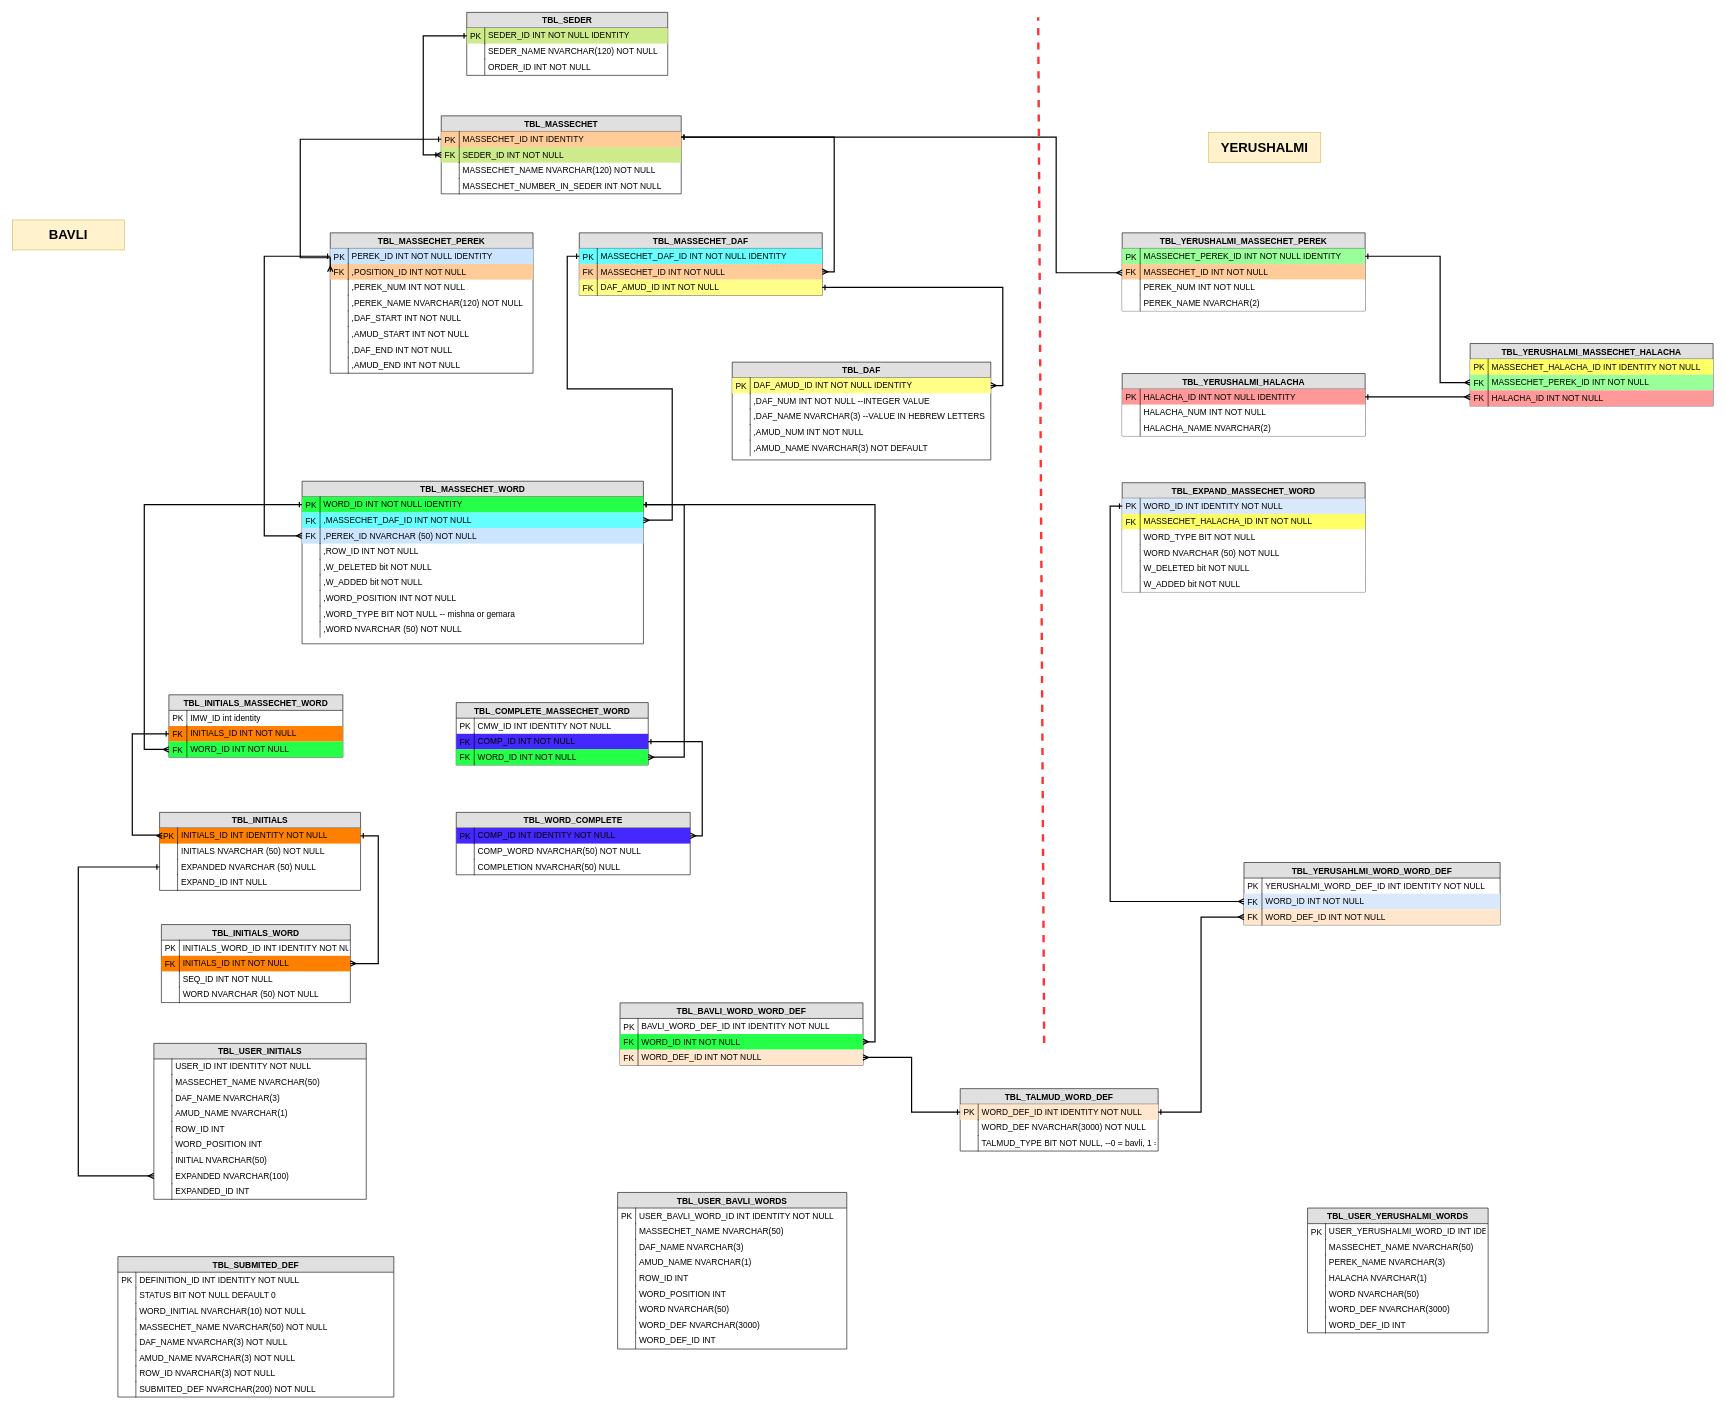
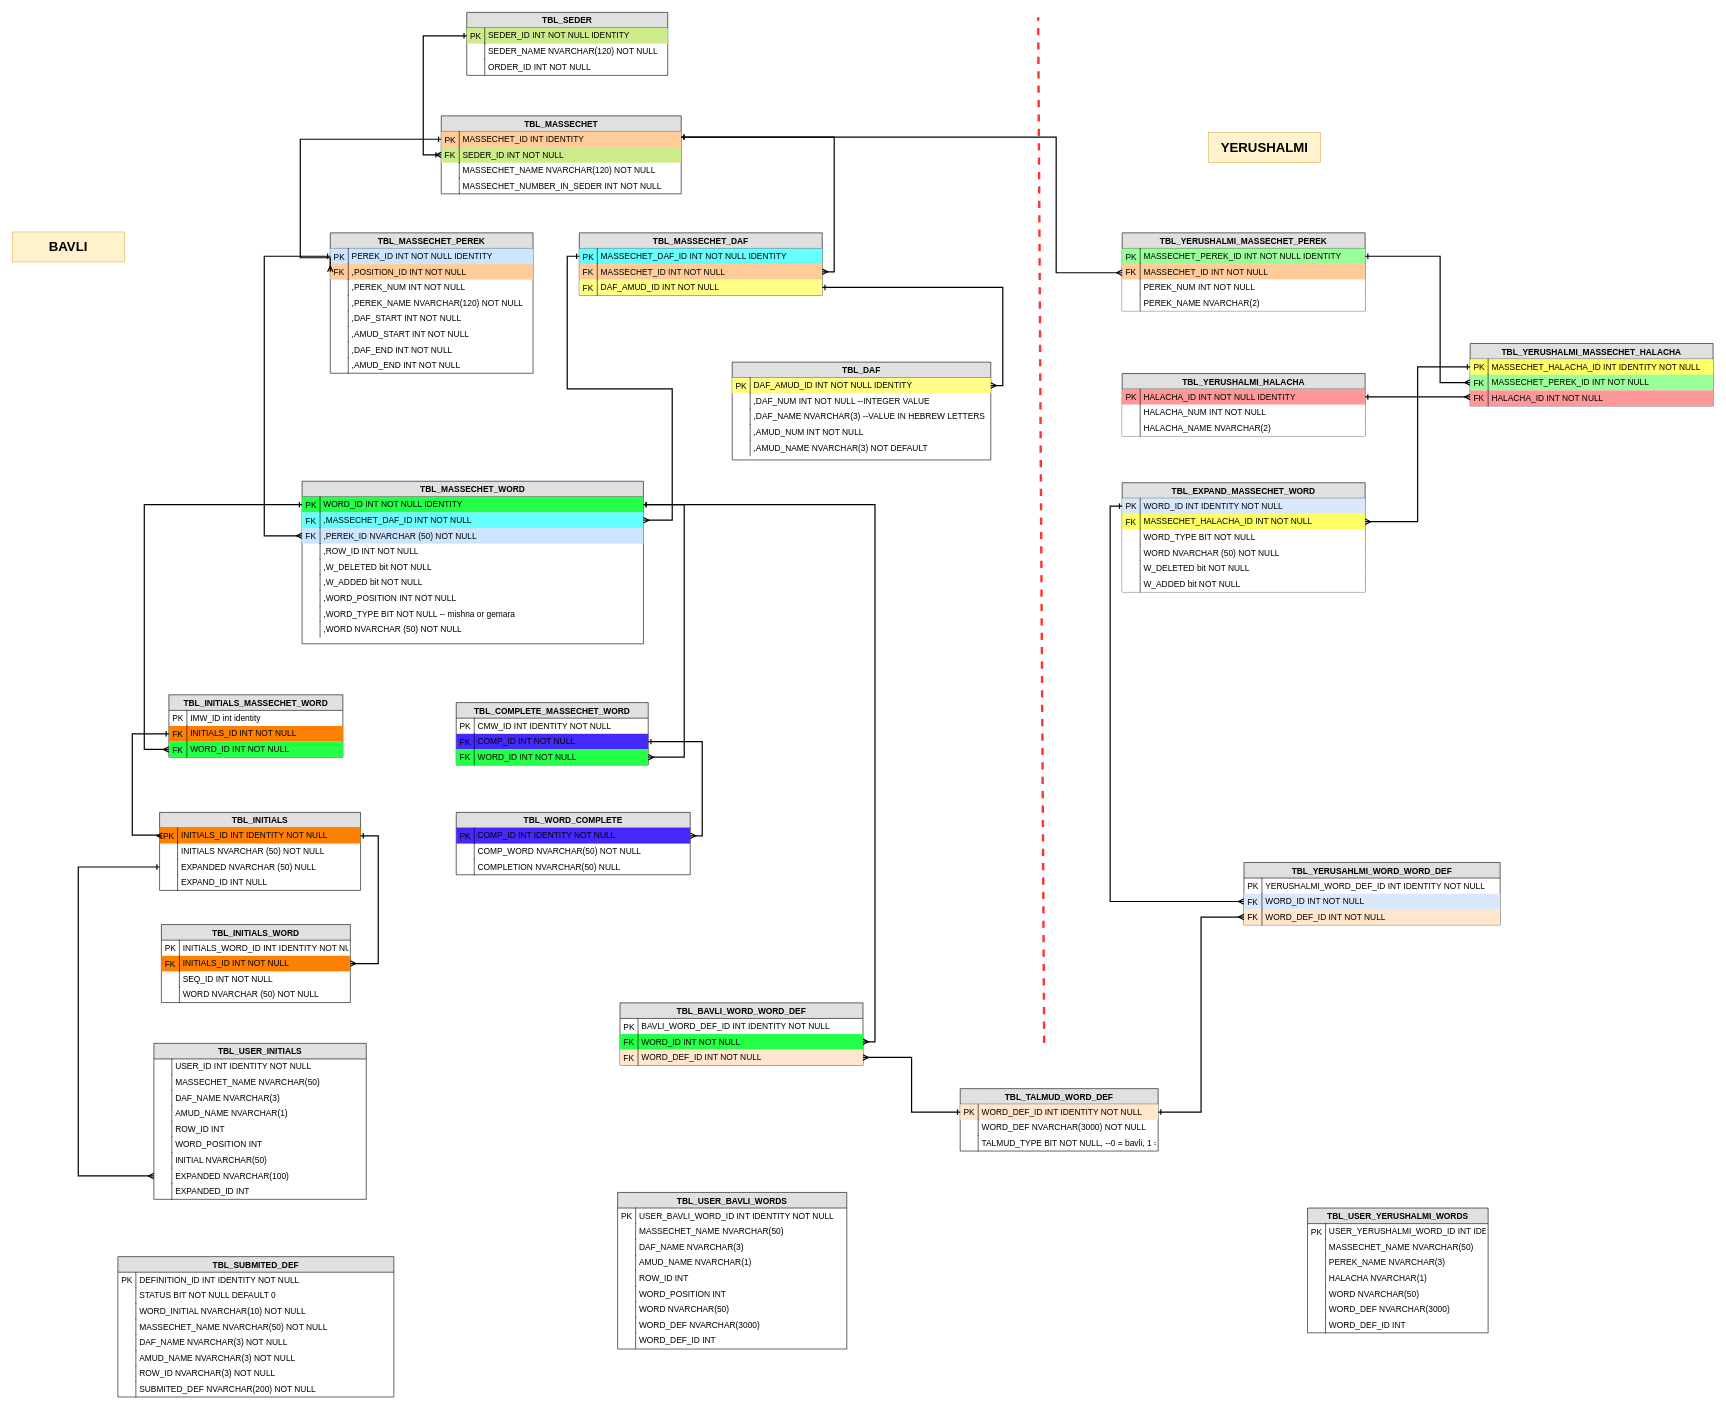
node "BAVLI": moved (68, 235) -> (68, 247)
edge "MASSECHET_HALACHA_ID INT IDENTITY NOT NULL" -- "MASSECHET_HALACHA_ID INT NOT NULL": added
